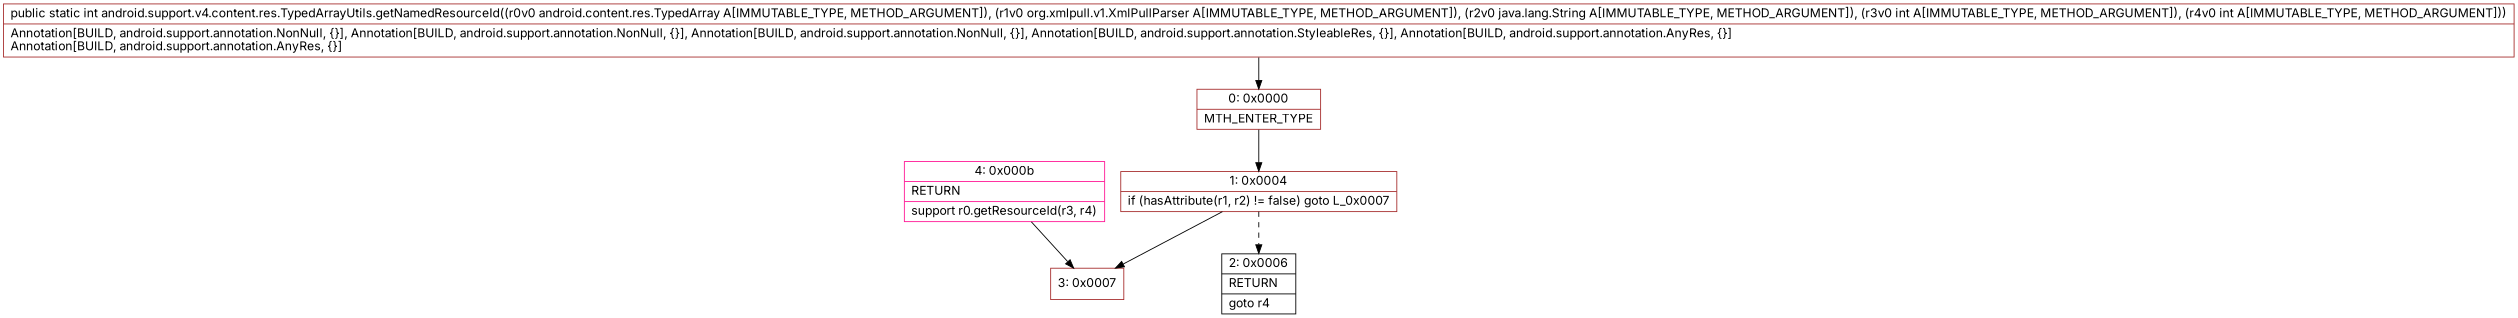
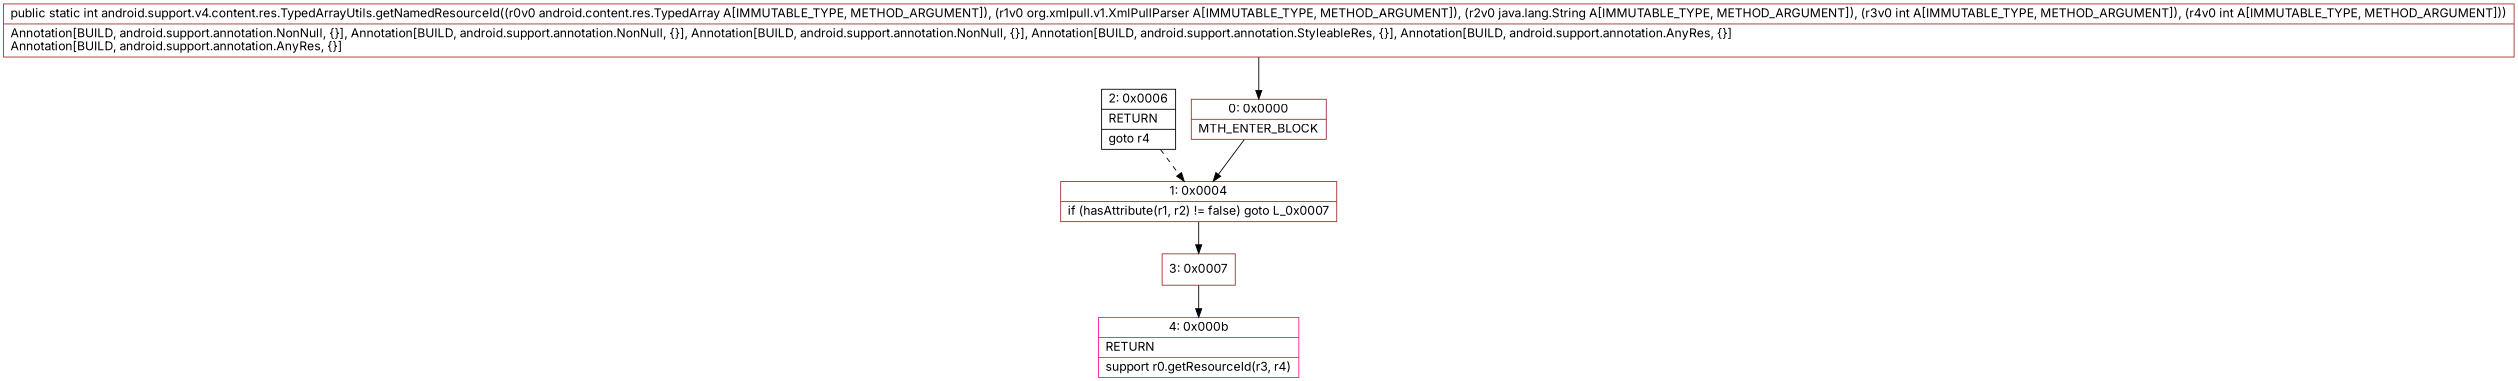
node "0: 0x0000": text "MTH_ENTER_TYPE" -> "MTH_ENTER_BLOCK"
edge "1: 0x0004" -> "2: 0x0006": reversed
edge "4: 0x000b" -> "3: 0x0007": reversed
